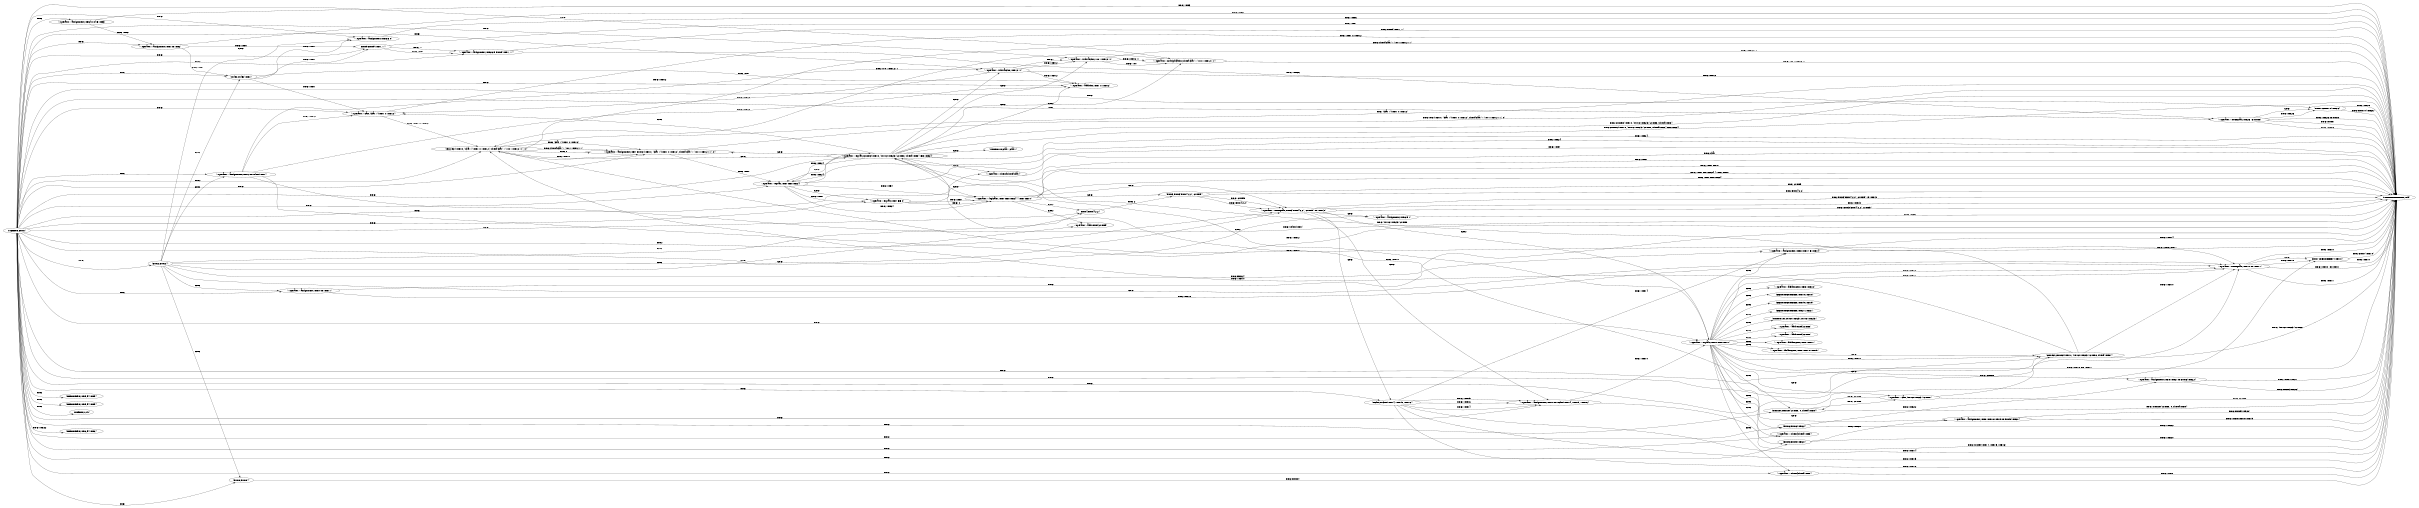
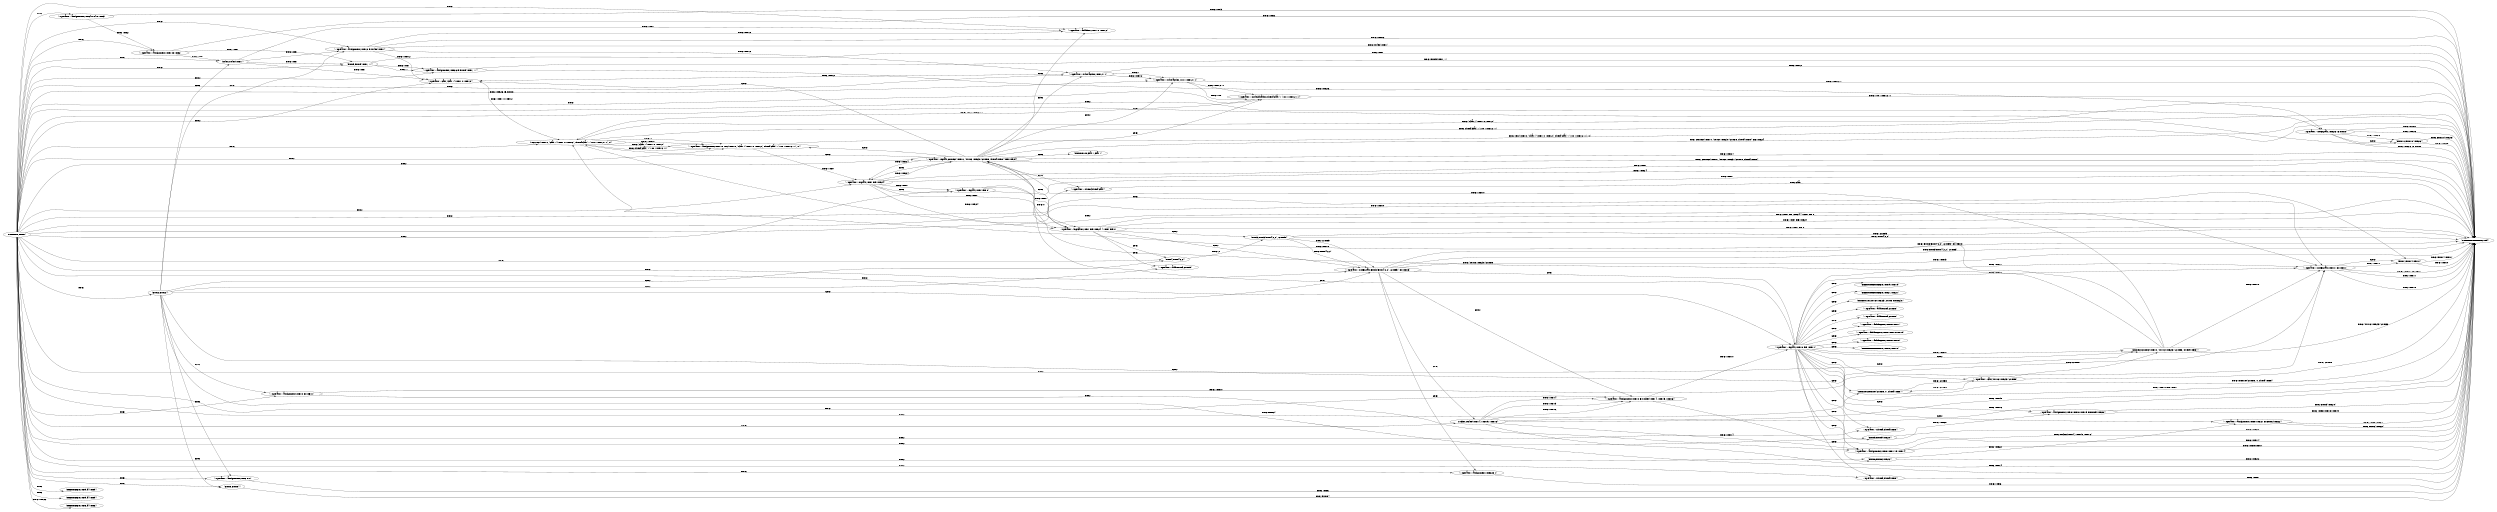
edge "(METHOD,FUN1)" -> "(<operator>.subtraction,100 - VAR12 - 1)": label "DDG: " -> "DDG: VAR26 != NULL"
edge "(<operator>.cast,(char *)(VAR1 + VAR12))" -> "(METHOD_RETURN,void)": removed, label "DDG: VAR1 + VAR12"
edge "(strlen,strlen(VAR1))" -> "(<operator>.assignment,VAR6 = 0)": now "(strlen,strlen(VAR1))" -> "(<operator>.assignment,VAR12 = strlen(VAR1))"
edge "(<operator>.subtraction,VAR12 - 1)" -> "(<operator>.addition,VAR1 + VAR12)": removed, label "DDG: VAR12"
edge "(METHOD,FUN1)" -> "(<operator>.notEquals,VAR26 != NULL)": label "VAR: " -> "DDG: "
node "(FUN7,IDENTIFIER7(VAR10))": label "(FUN7,IDENTIFIER7(VAR10))" -> "(FUN7,FUN7(VAR10))"
node "(UNKNOWN,struct VAR23*,struct VAR23*)": label "(UNKNOWN,struct VAR23*,struct VAR23*)" -> "(UNKNOWN,struct VAR23*,struct NULL23*)"
node "(LITERAL,0,do)": removed
